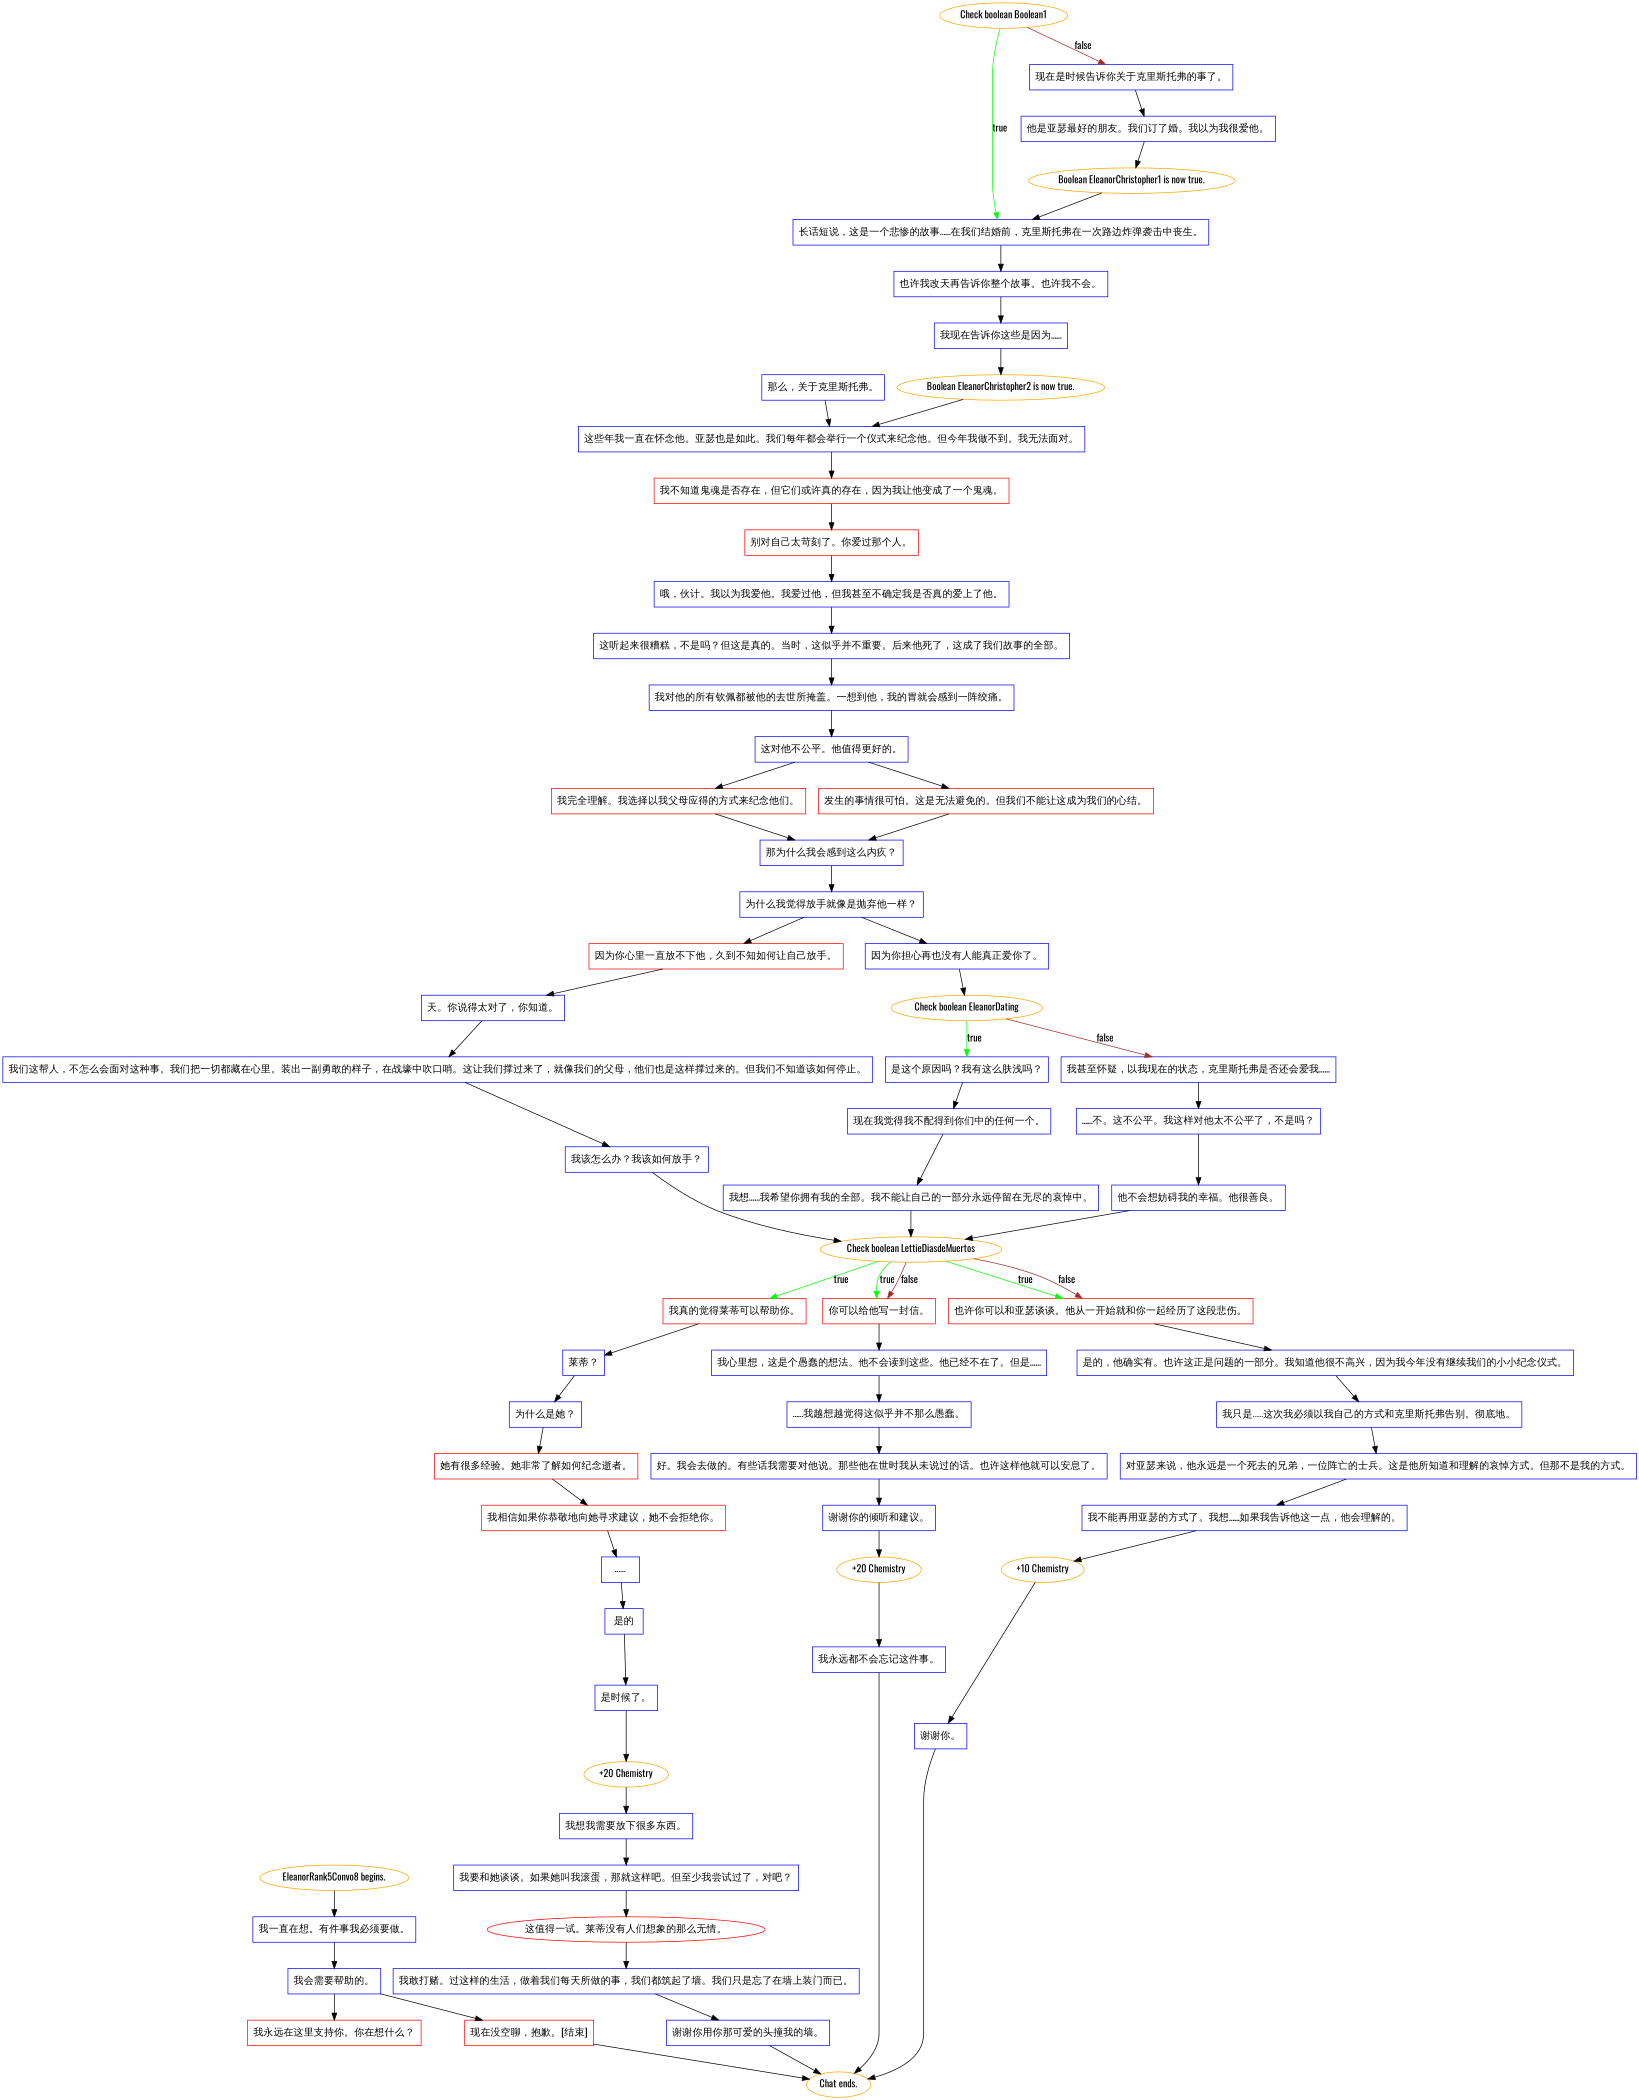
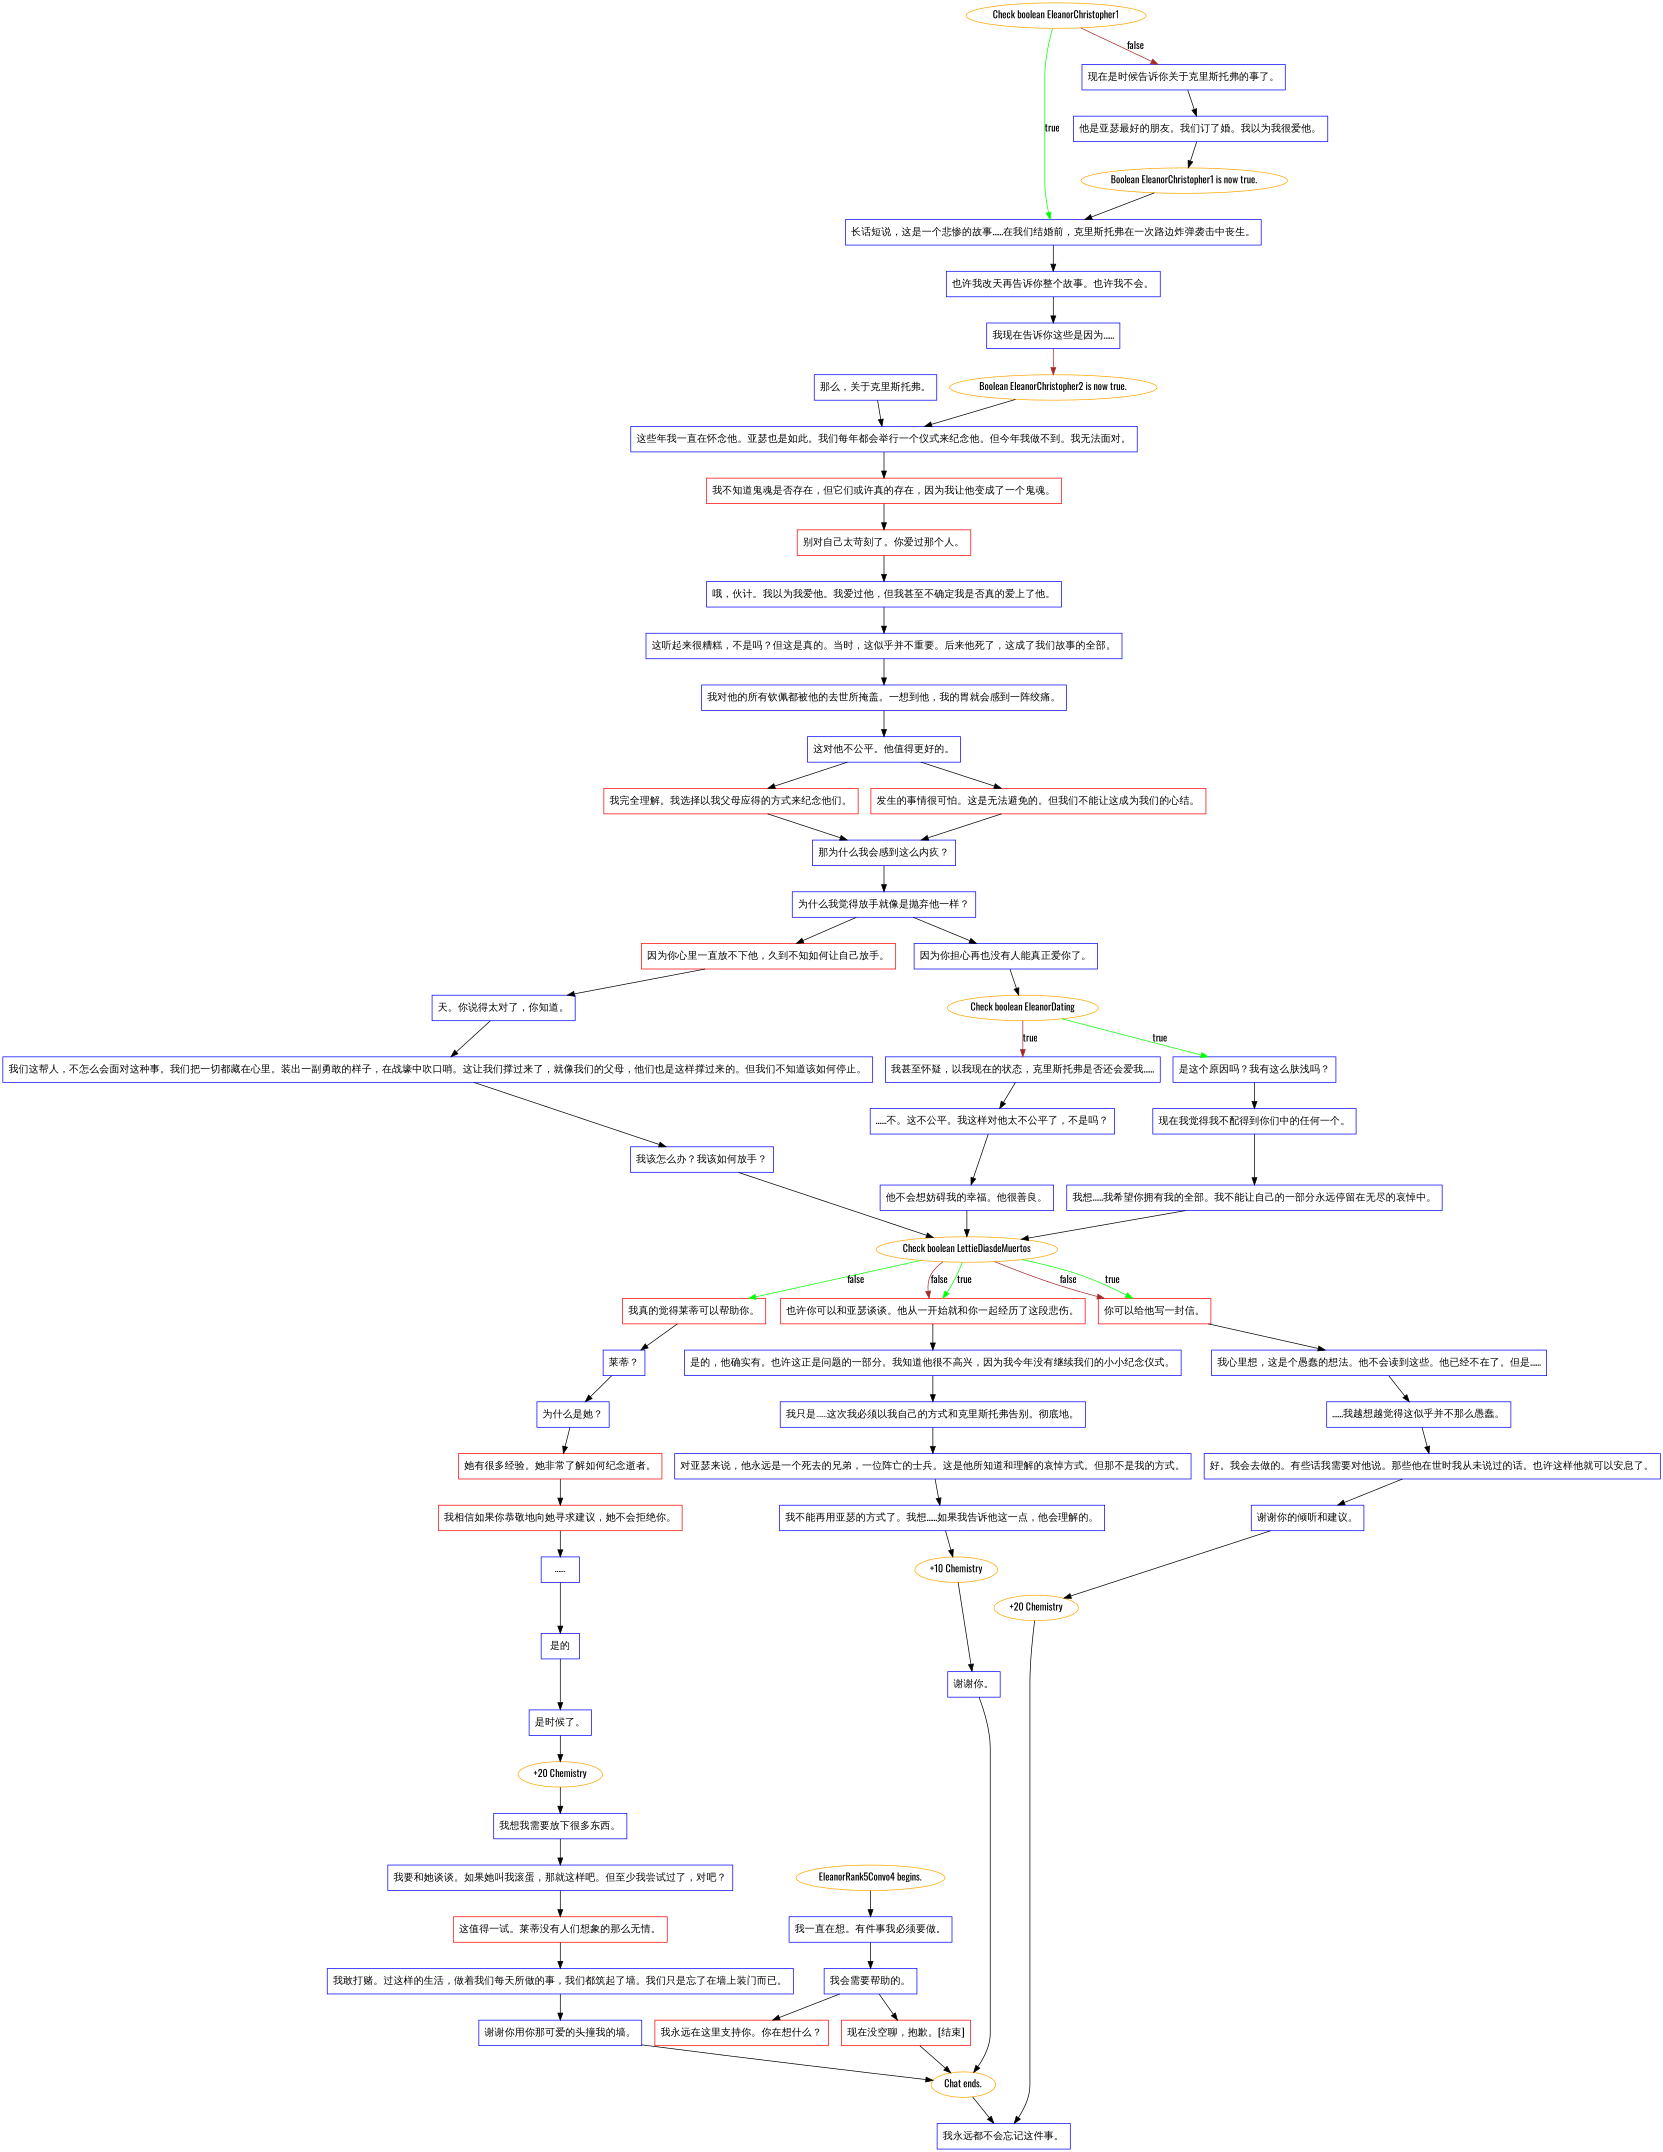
node "Check boolean Boolean1": label "Check boolean Boolean1" -> "Check boolean EleanorChristopher1"
edge "我现在告诉你这些是因为……" -> "Boolean EleanorChristopher2 is now true.": color black -> brown
edge "Check boolean EleanorDating" -> "我甚至怀疑，以我现在的状态，克里斯托弗是否还会爱我……": label "false" -> "true"
edge "Check boolean LettieDiasdeMuertos" -> "我真的觉得莱蒂可以帮助你。": label "true" -> "false"
edge "我永远都不会忘记这件事。" -> "Chat ends.": reversed
node "EleanorRank5Convo8 begins.": label "EleanorRank5Convo8 begins." -> "EleanorRank5Convo4 begins."
node "这值得一试。莱蒂没有人们想象的那么无情。": shape ellipse -> box
